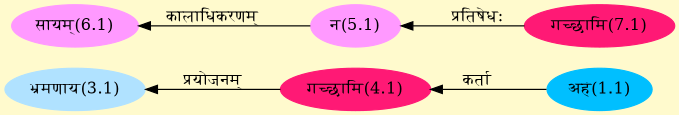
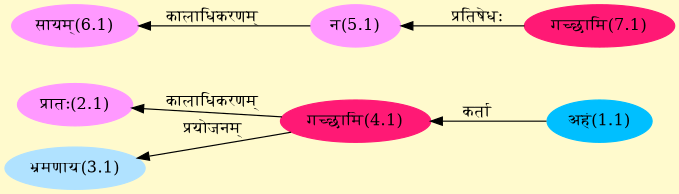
node "प्रातः(2.1)": added
